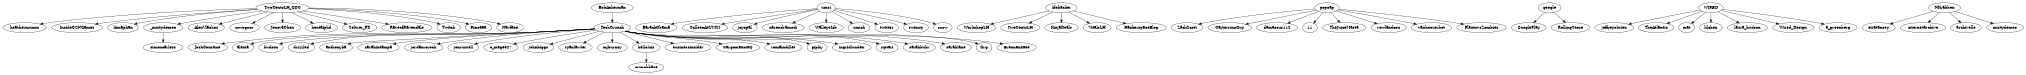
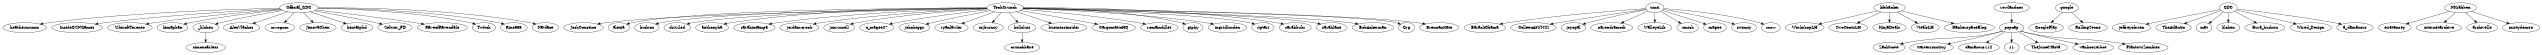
node "TwoCentsLH_GDC": label "TwoCentsLH_GDC" -> "Official_GDC"
node "WIRED": label "WIRED" -> "GDC"
edge "BobAckerman" -> "TechCrunch": reversed
edge "popcap" -> "rowlandcox": reversed
node "UbisoftToronto": added
node "_mistydemeo": label "_mistydemeo" -> "_lilchen"
node "twitter": label "twitter" -> "magee"
node "a_greenberg": label "a_greenberg" -> "a_damascus"
